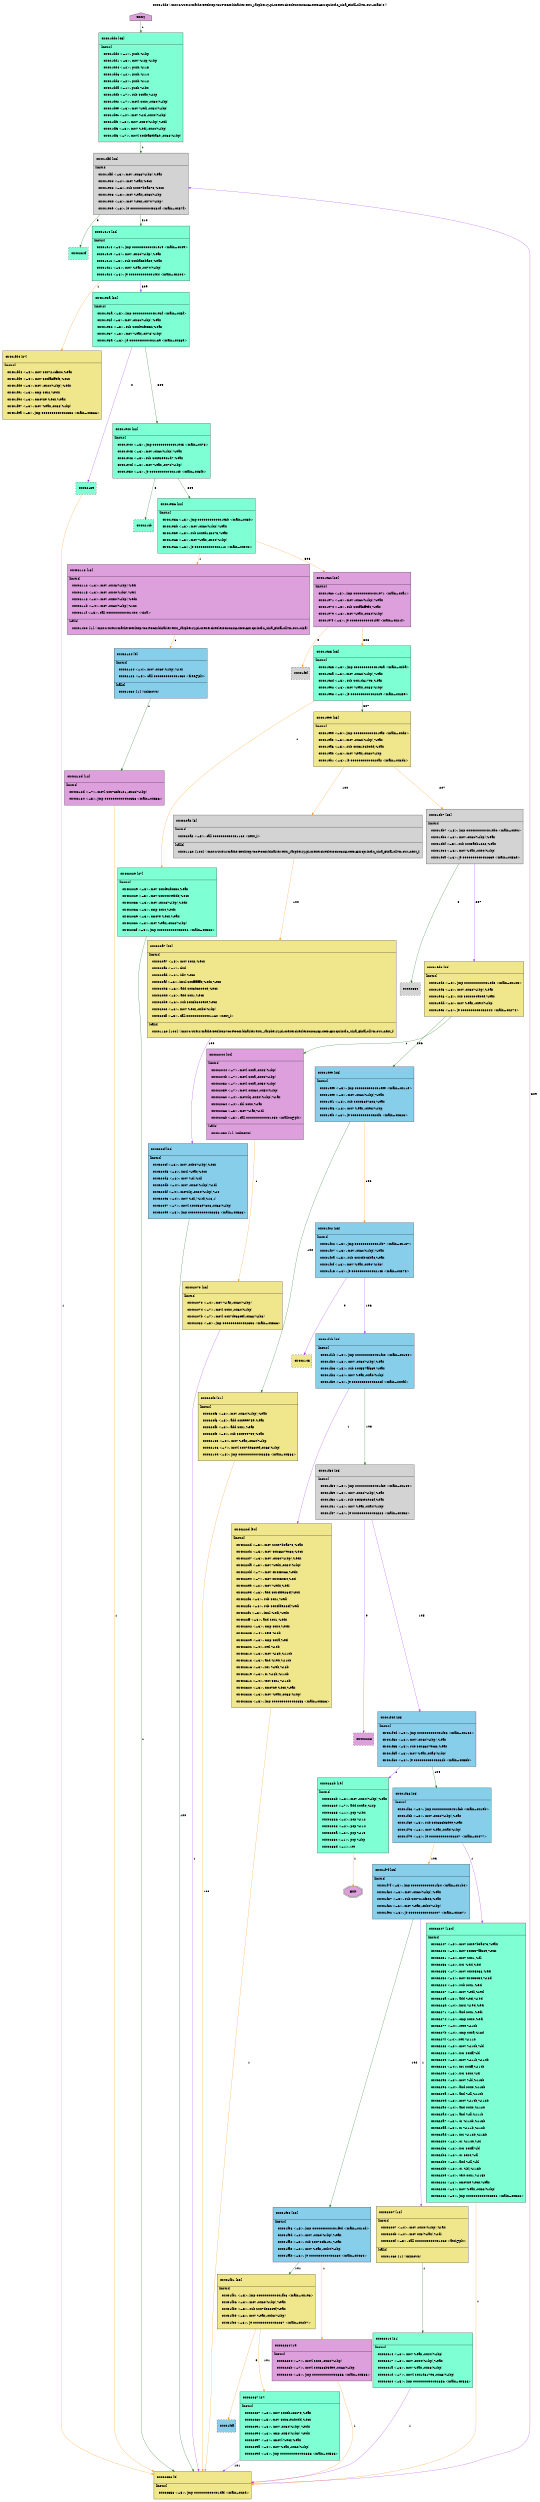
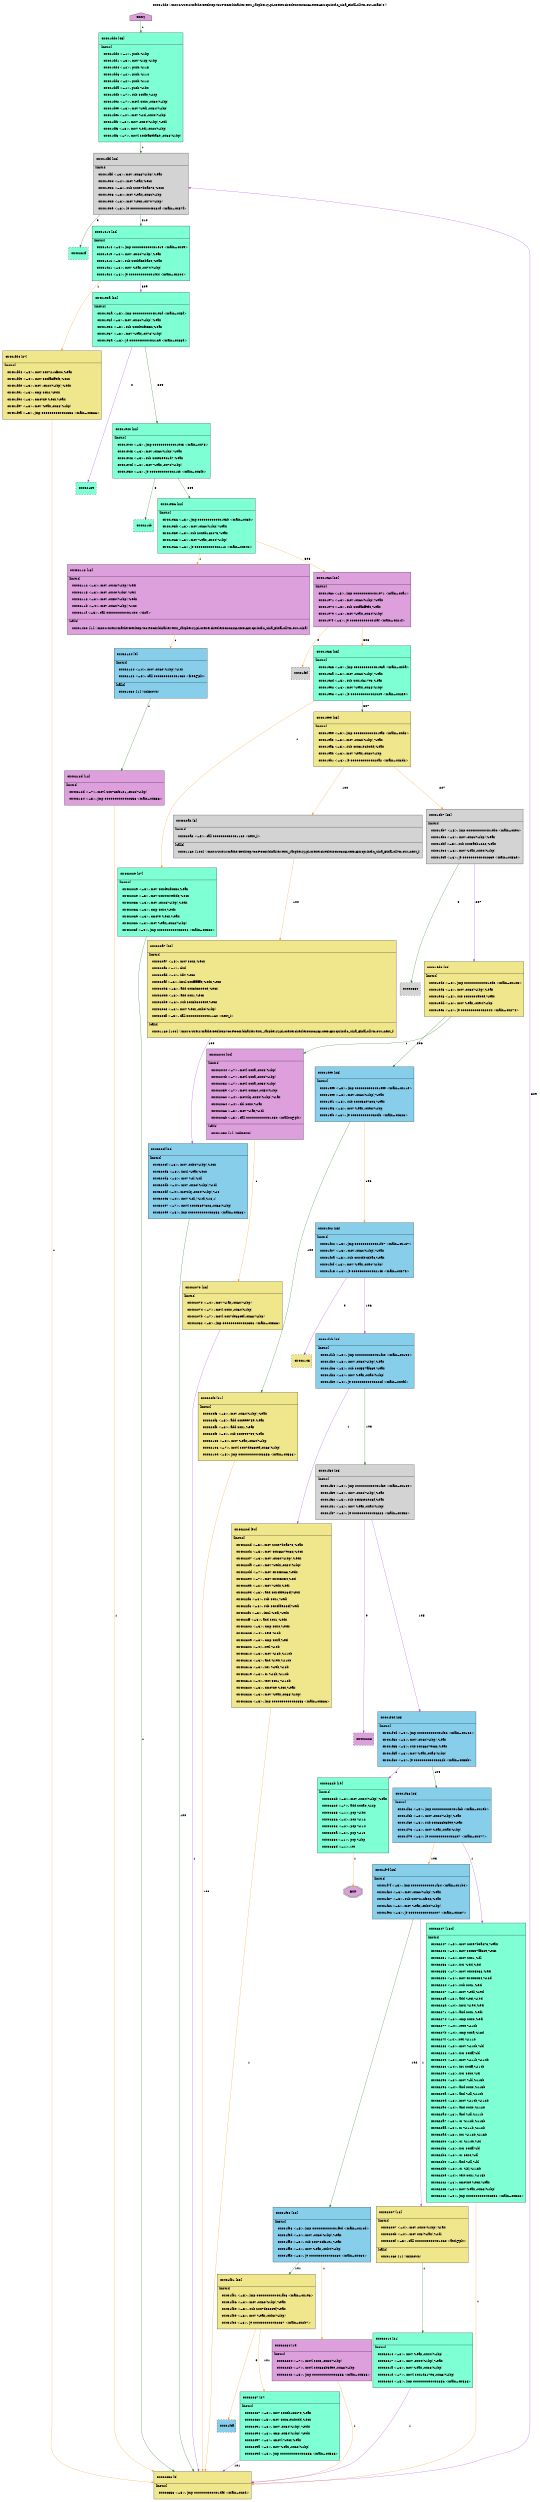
edge "0x402139" -> "0x402356 [5]": now "0x401fd4 [27]" -> "0x402356 [5]"
